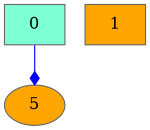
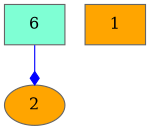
node "0": label "0" -> "6"
node "5": label "5" -> "2"
